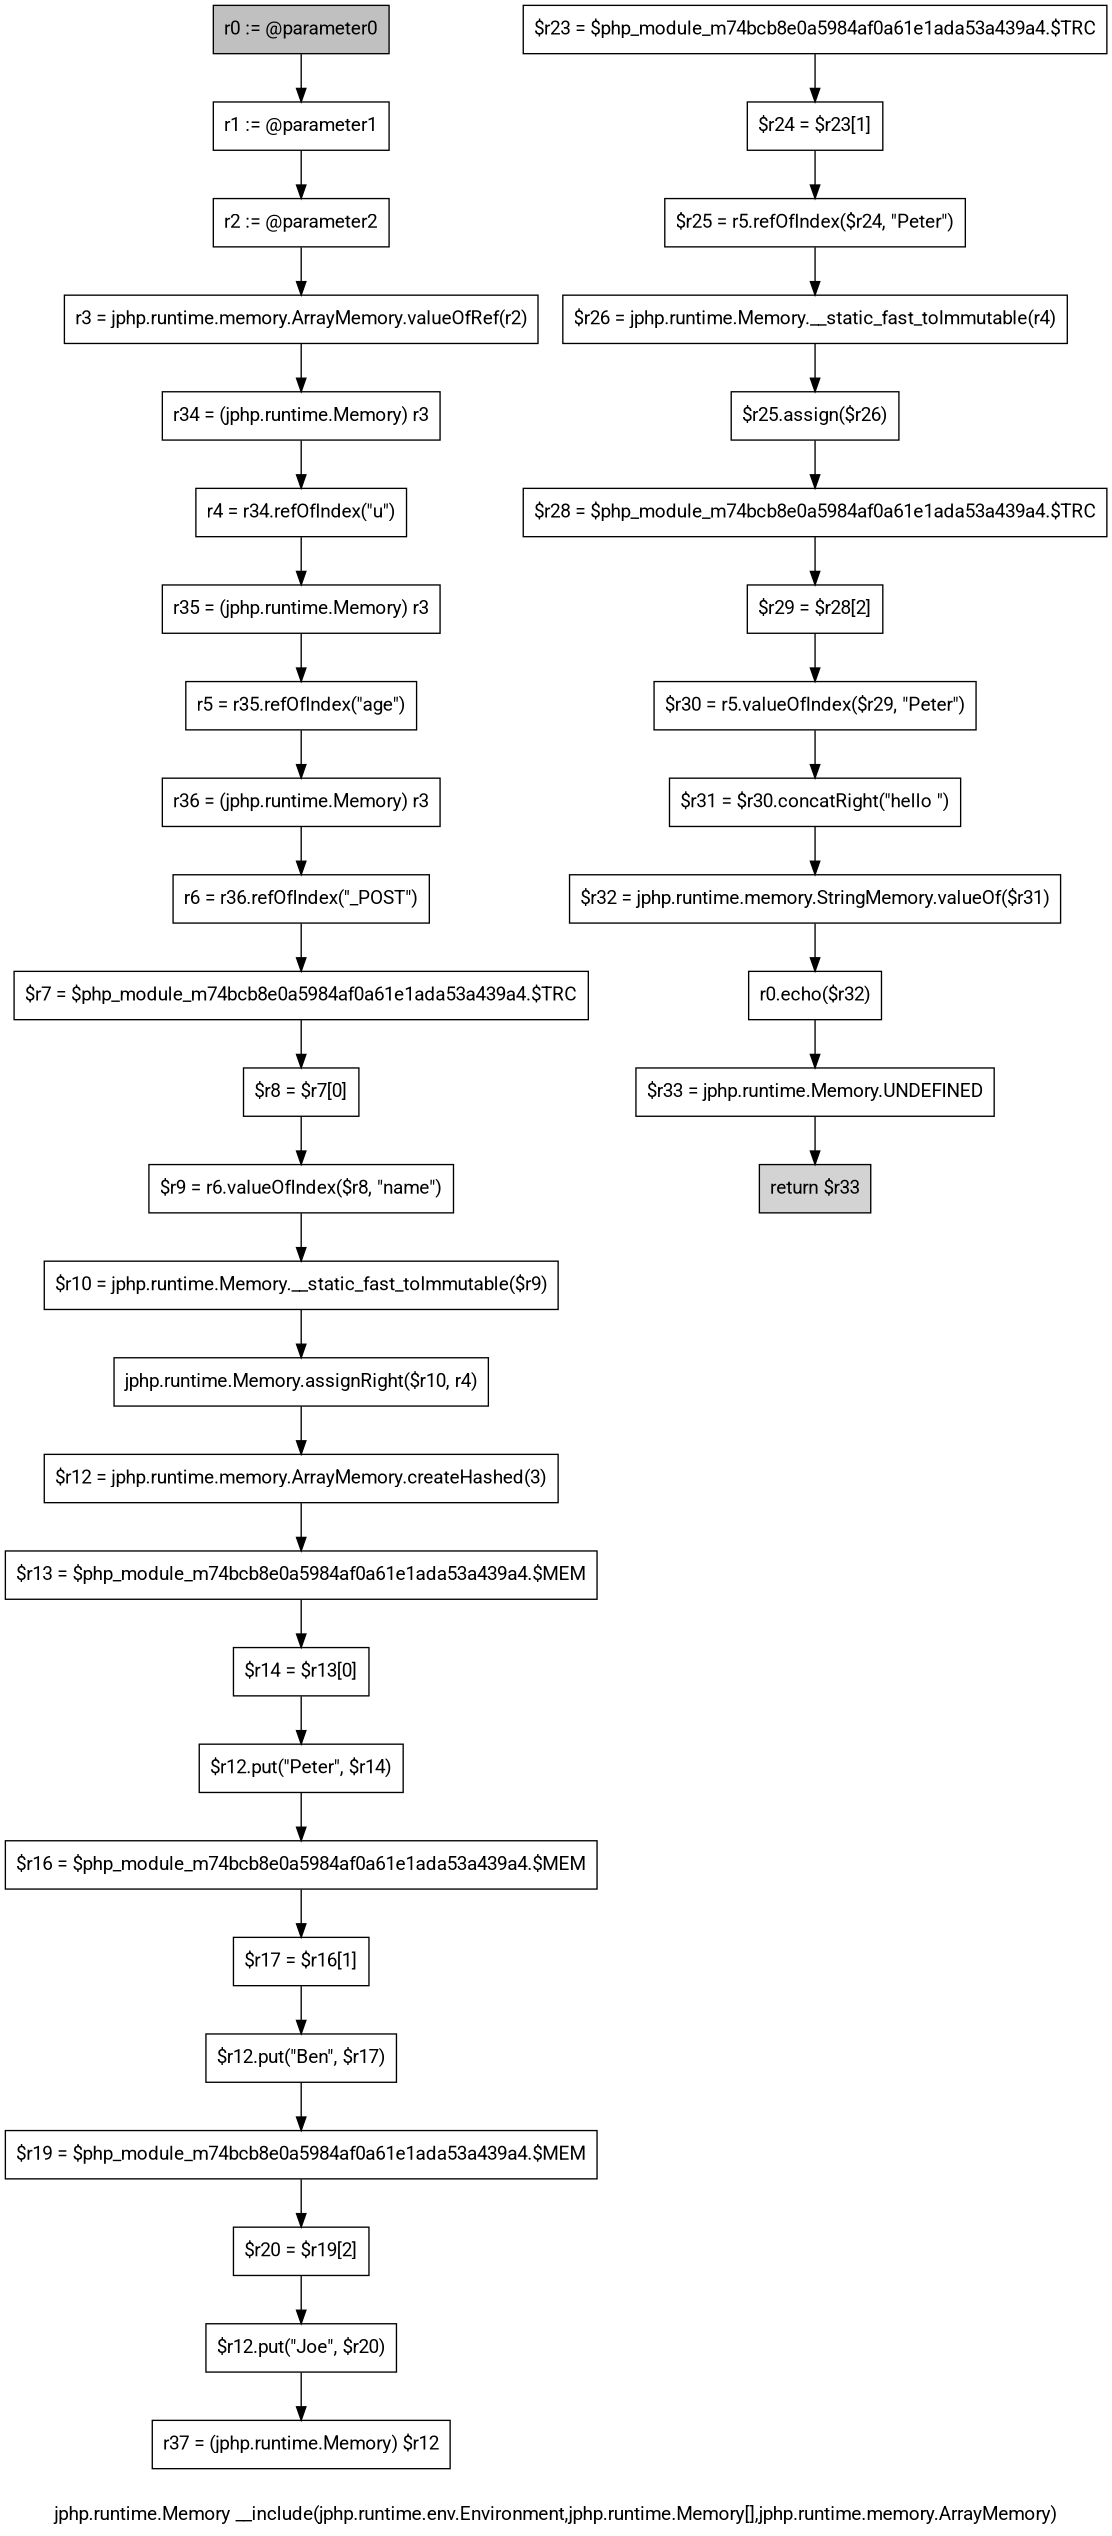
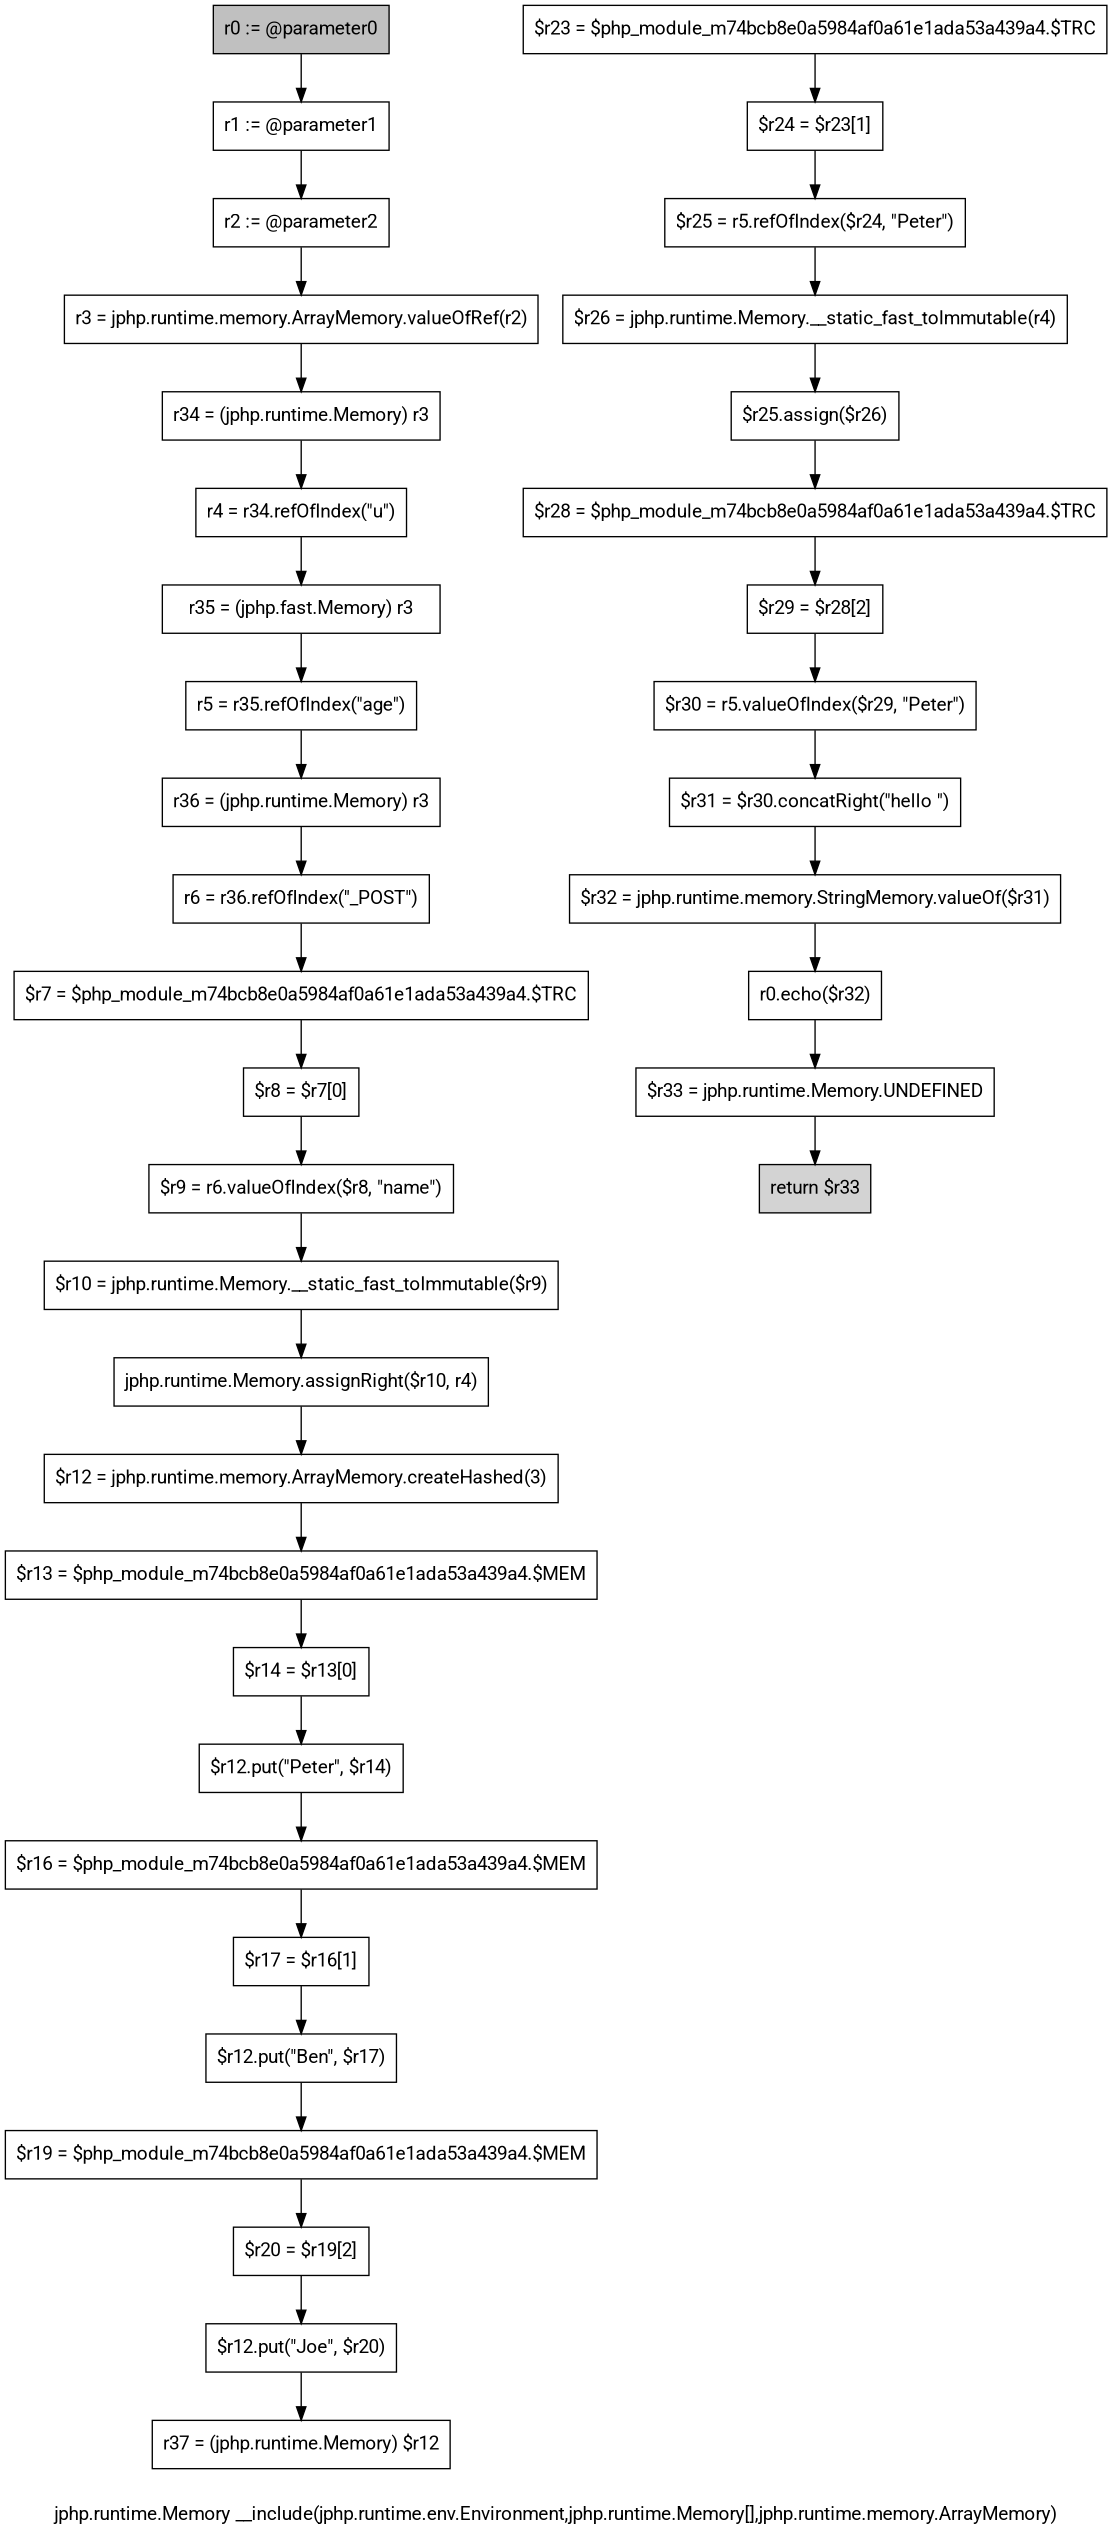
node "r35 = (jphp.runtime.Memory) r3": label "r35 = (jphp.runtime.Memory) r3" -> "r35 = (jphp.fast.Memory) r3"
